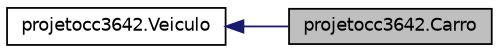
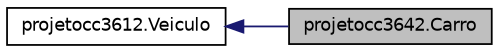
node "projetocc3642.Veiculo": label "projetocc3642.Veiculo" -> "projetocc3612.Veiculo"
